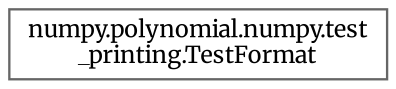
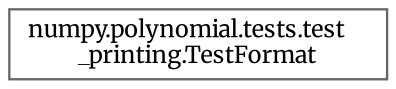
node "numpy.polynomial.numpy.test _printing.TestFormat": label "numpy.polynomial.numpy.test _printing.TestFormat" -> "numpy.polynomial.tests.test _printing.TestFormat"
